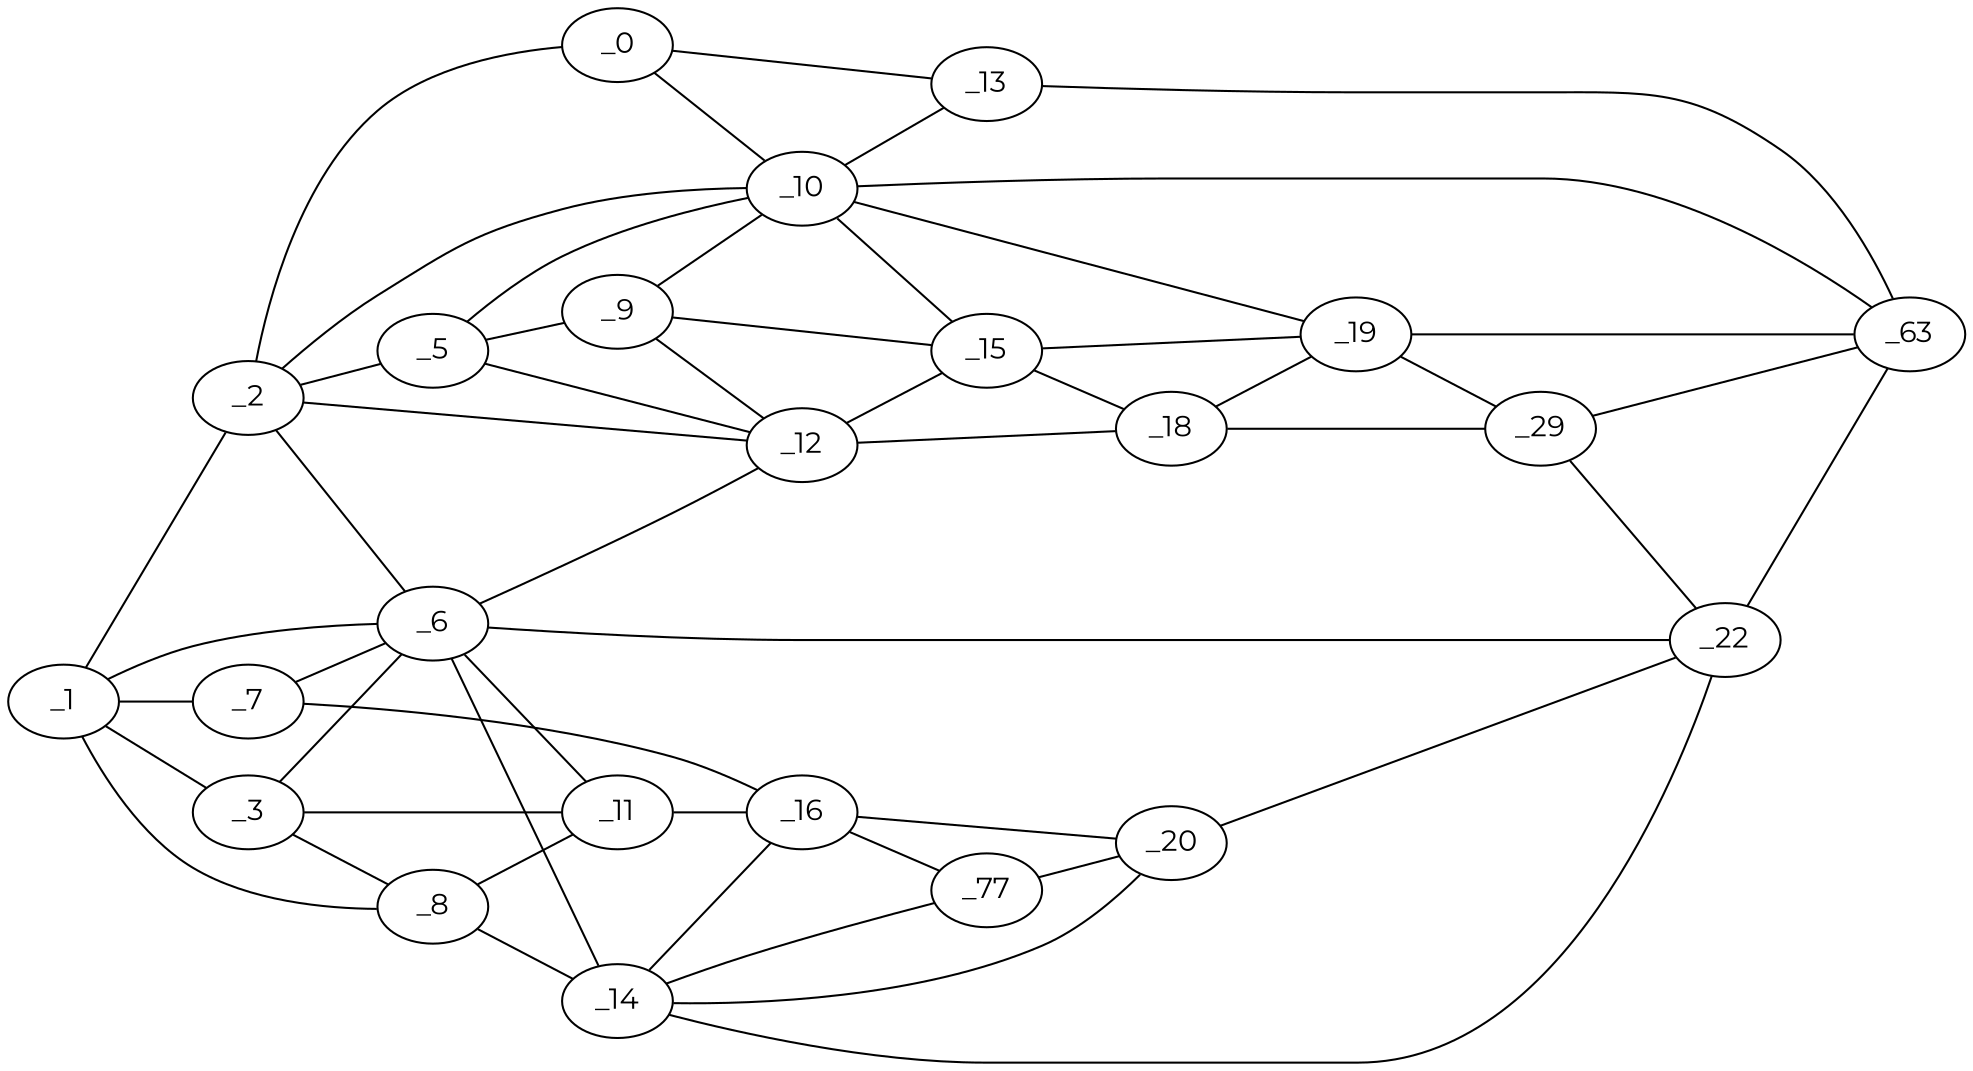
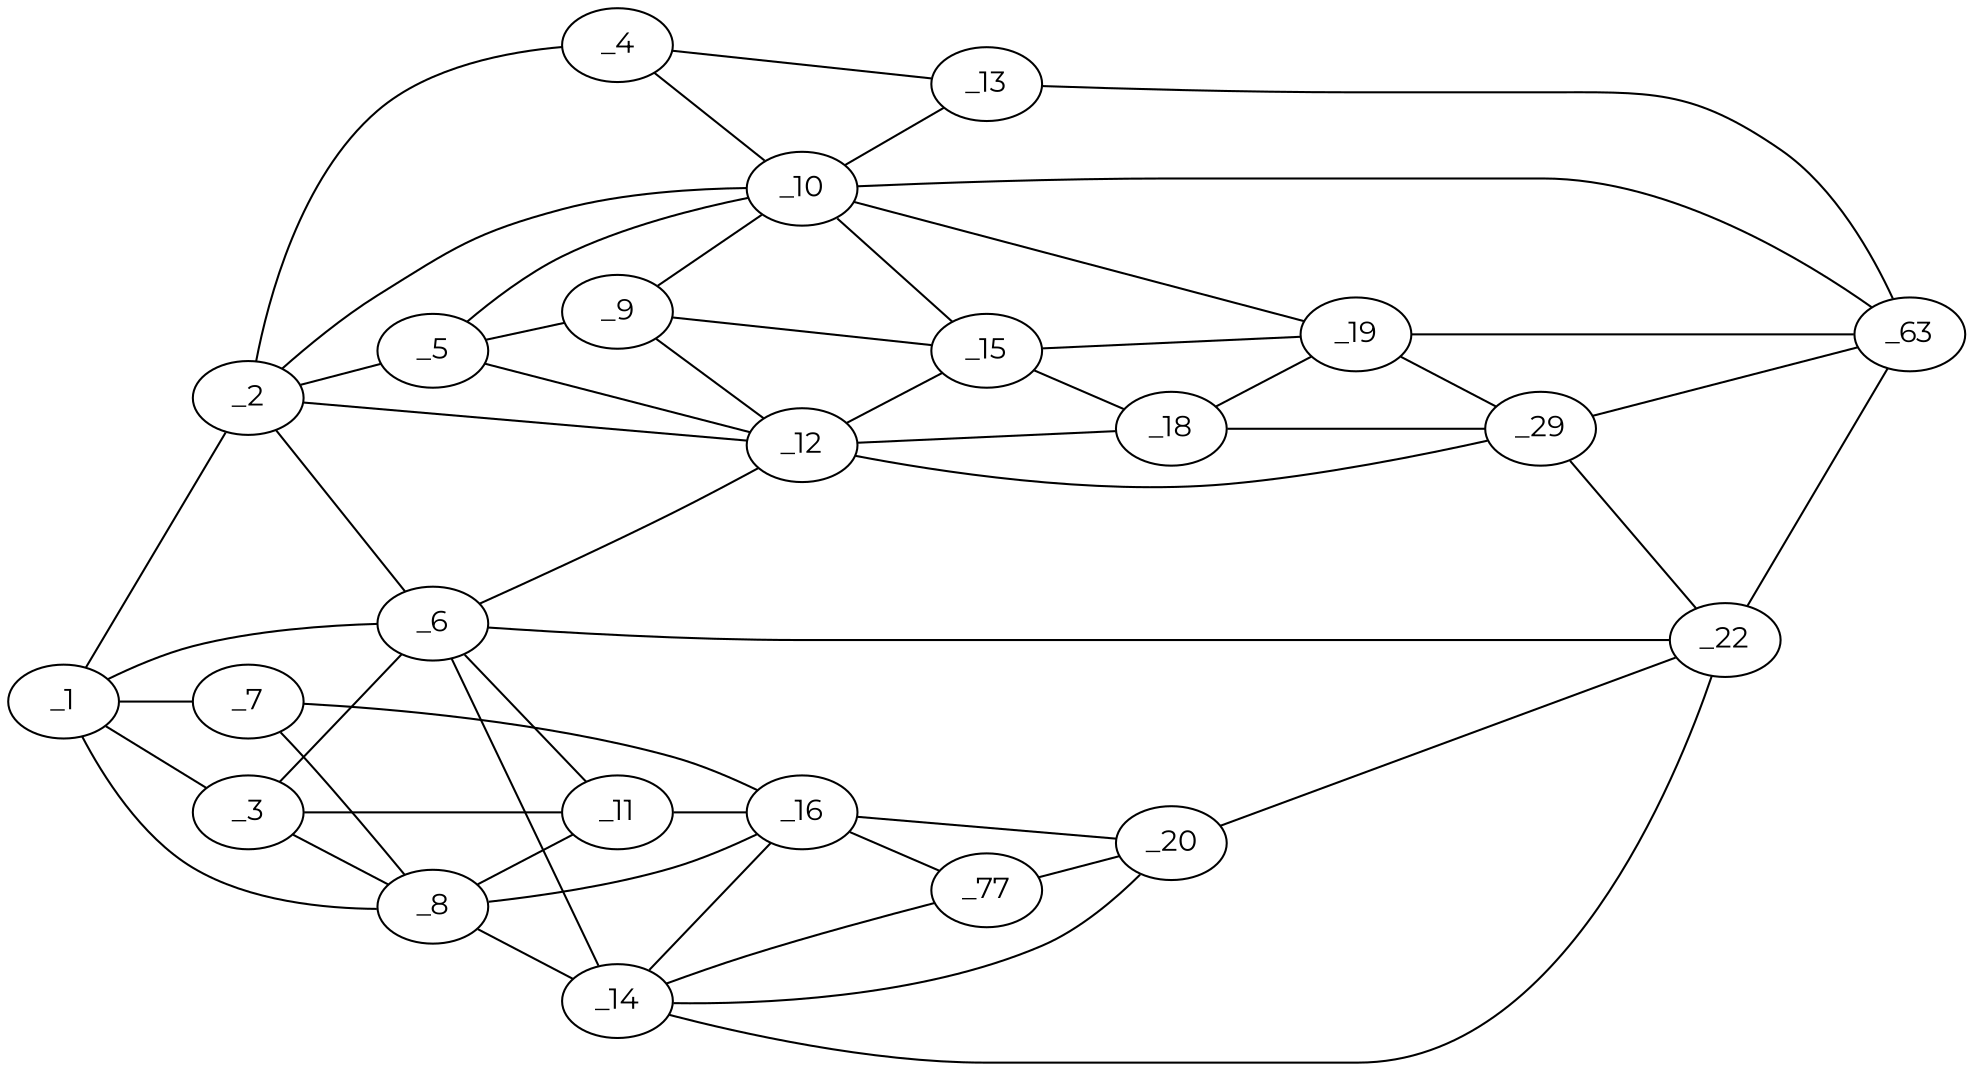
node "_0": label "_0" -> "_4"
edge "_29" -- "_12": added
edge "_6" -- "_7": now "_8" -- "_7"
edge "_16" -- "_8": added
